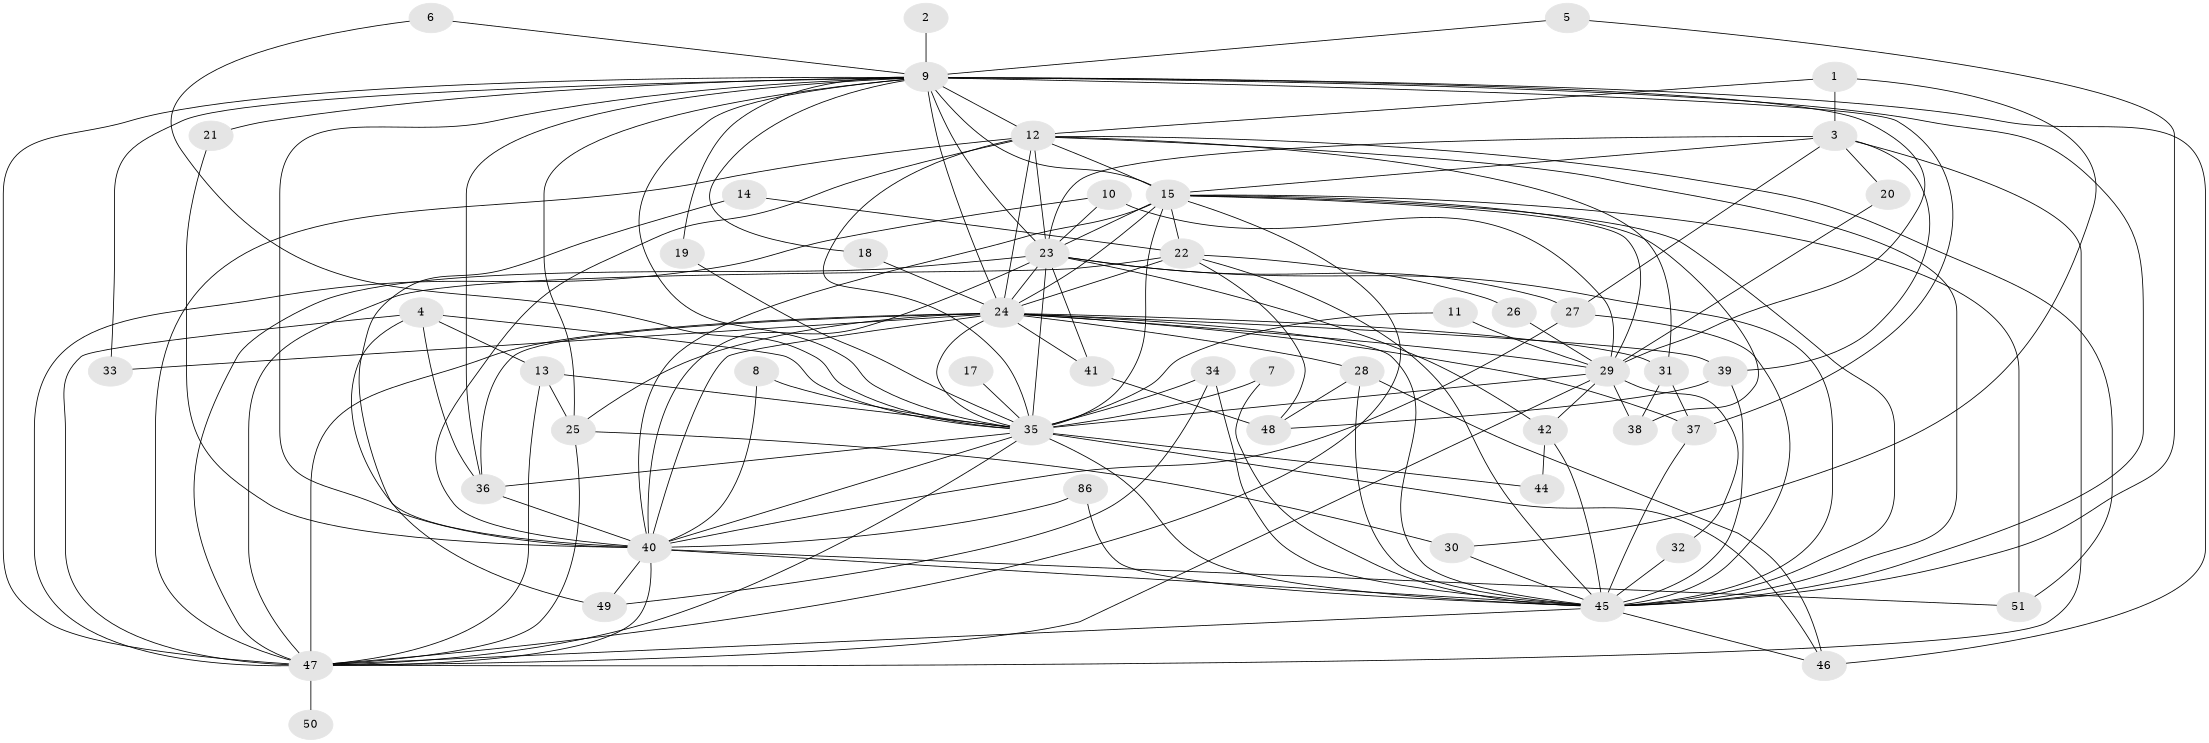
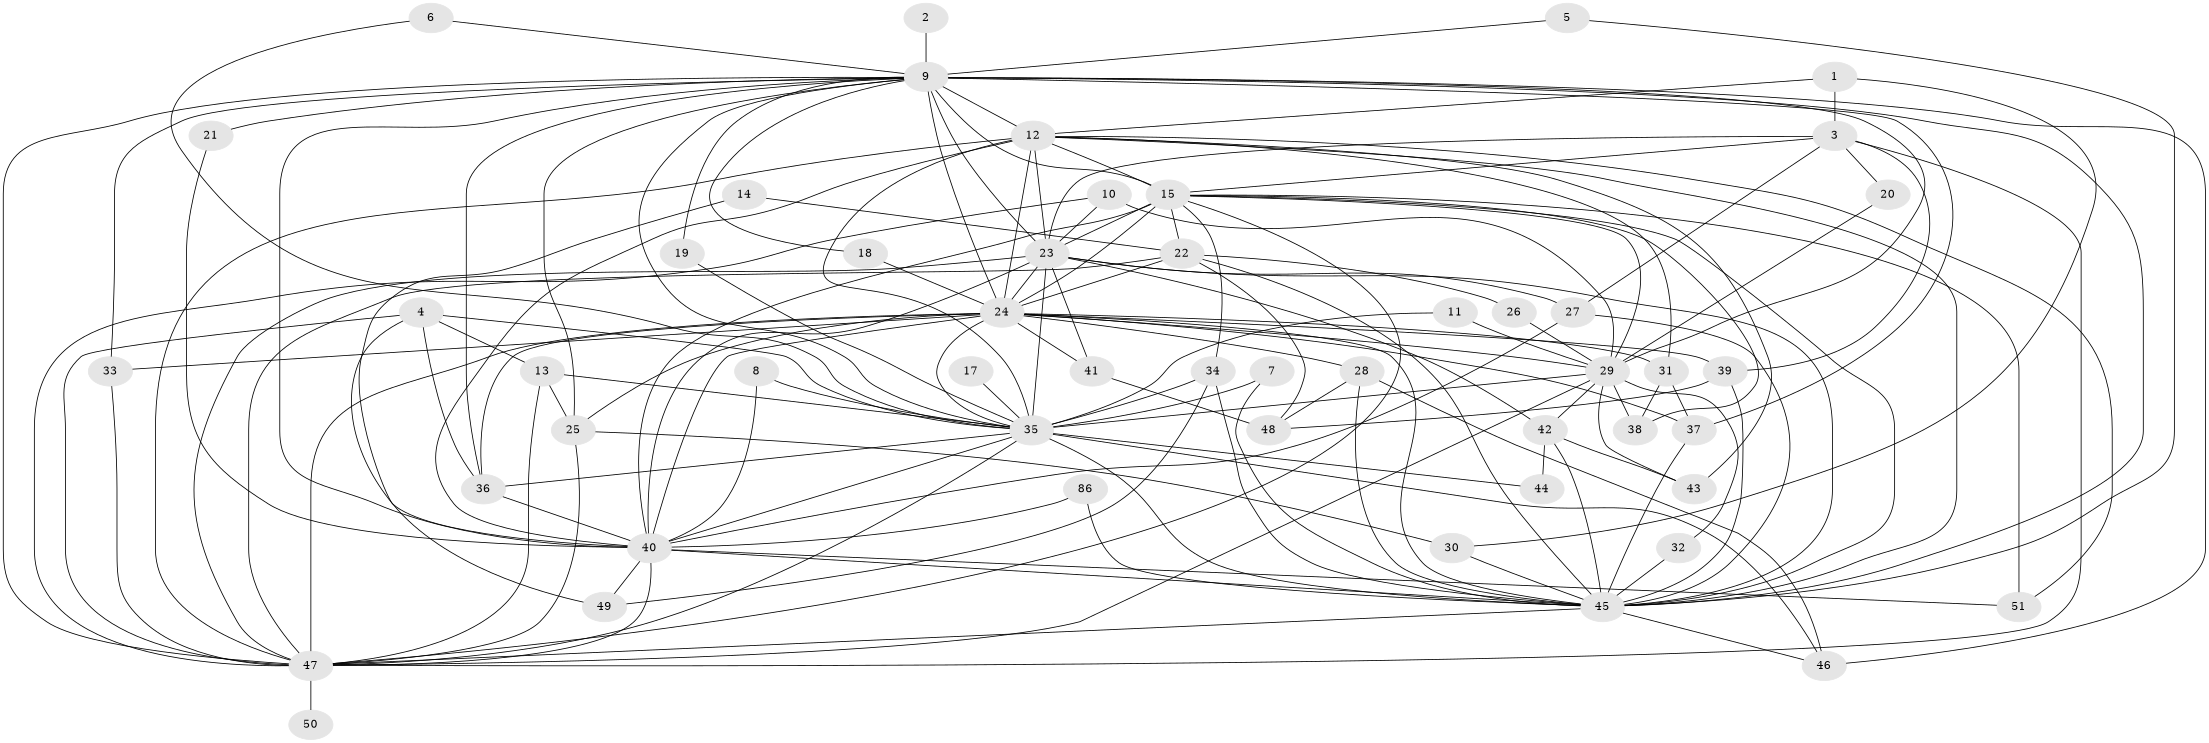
edge "15" -- "35": now "15" -- "34"
node "43": added
edge "33" -- "47": added
